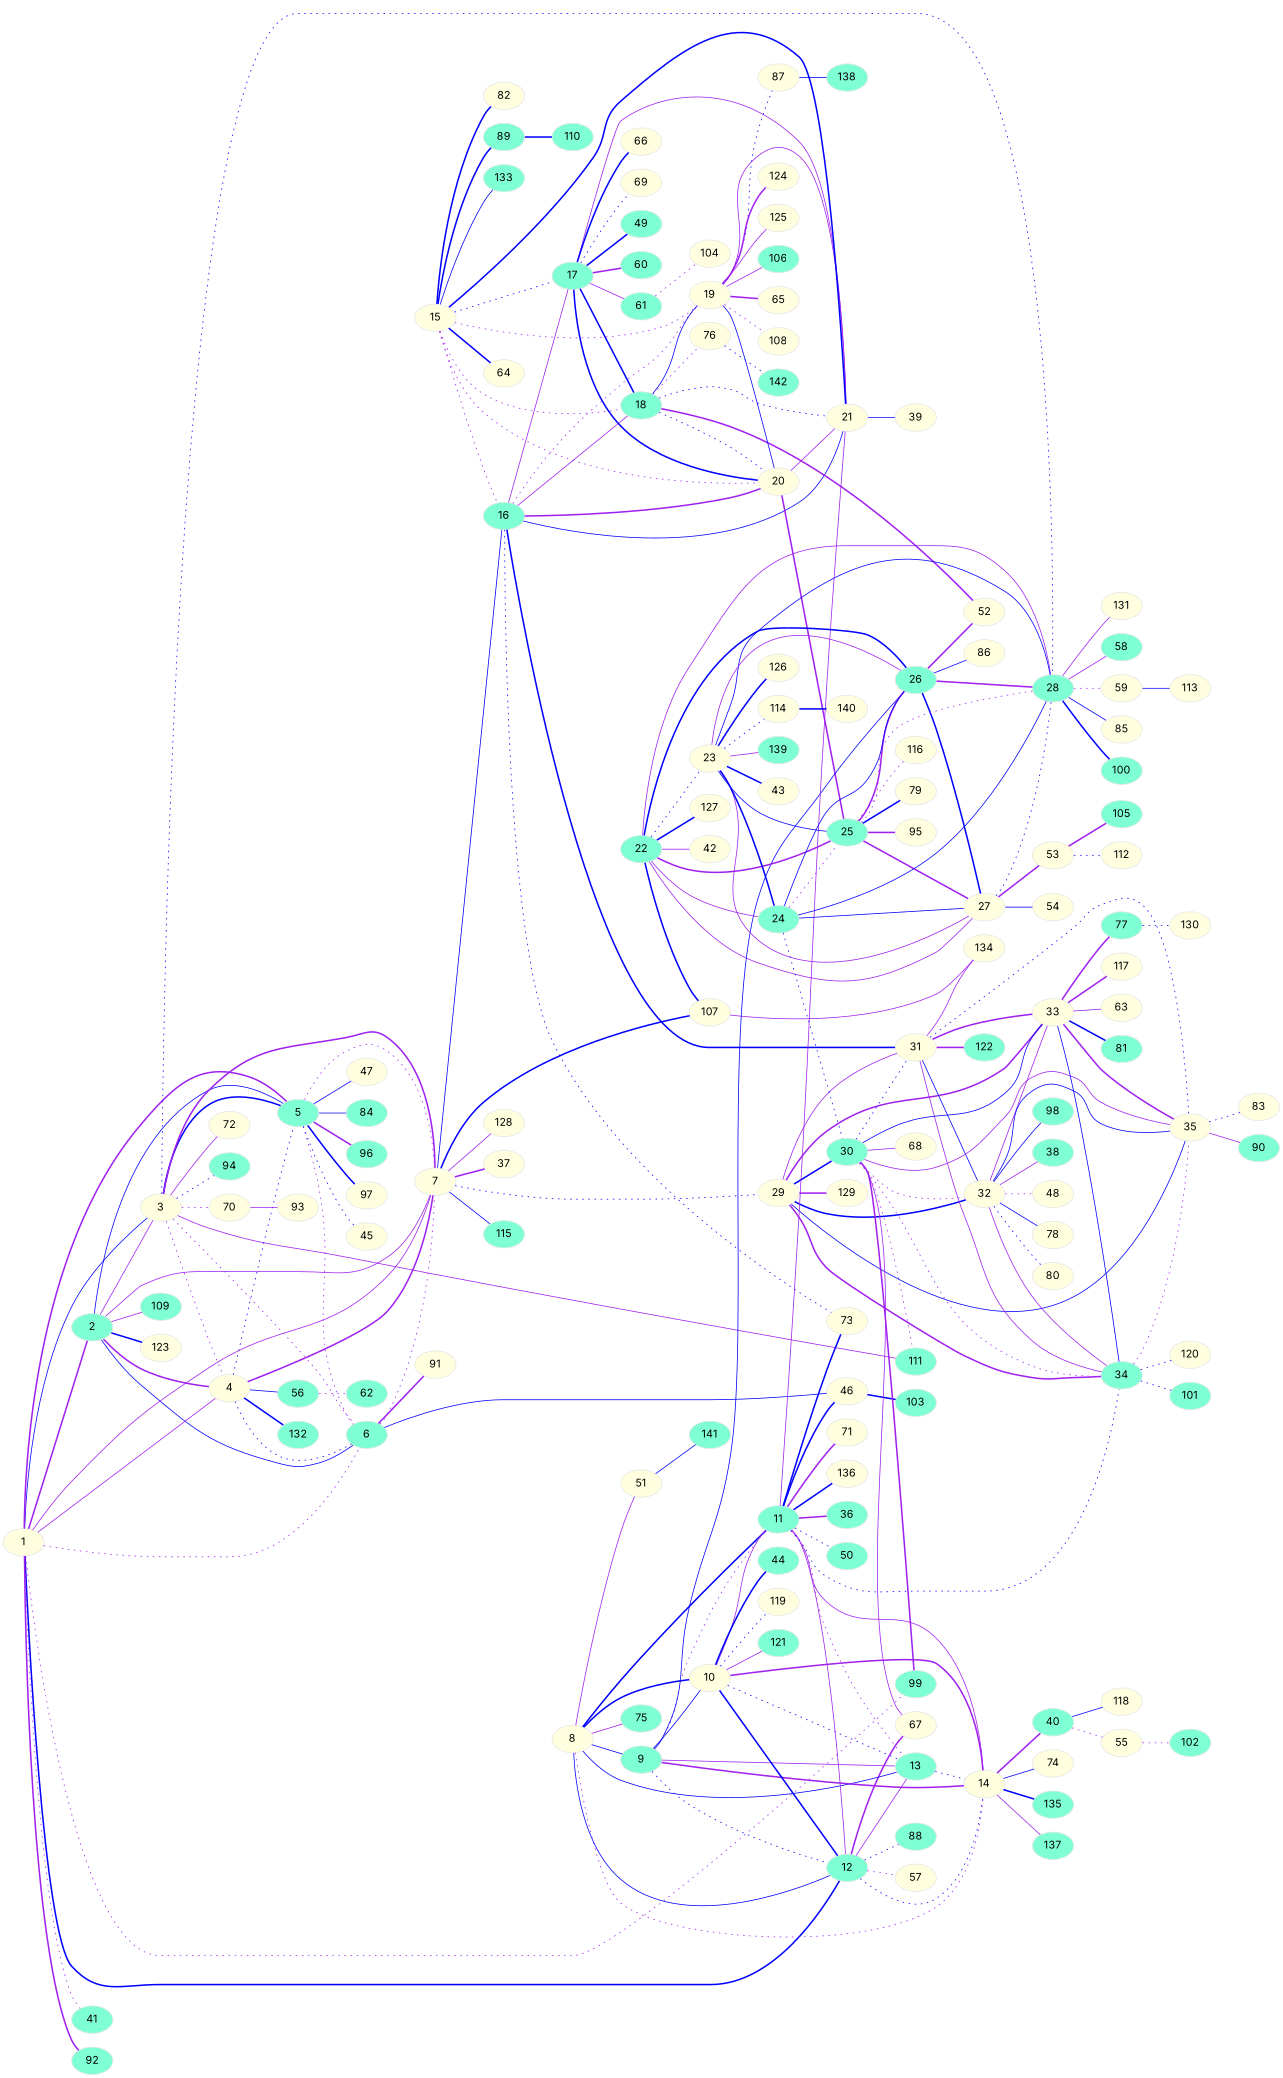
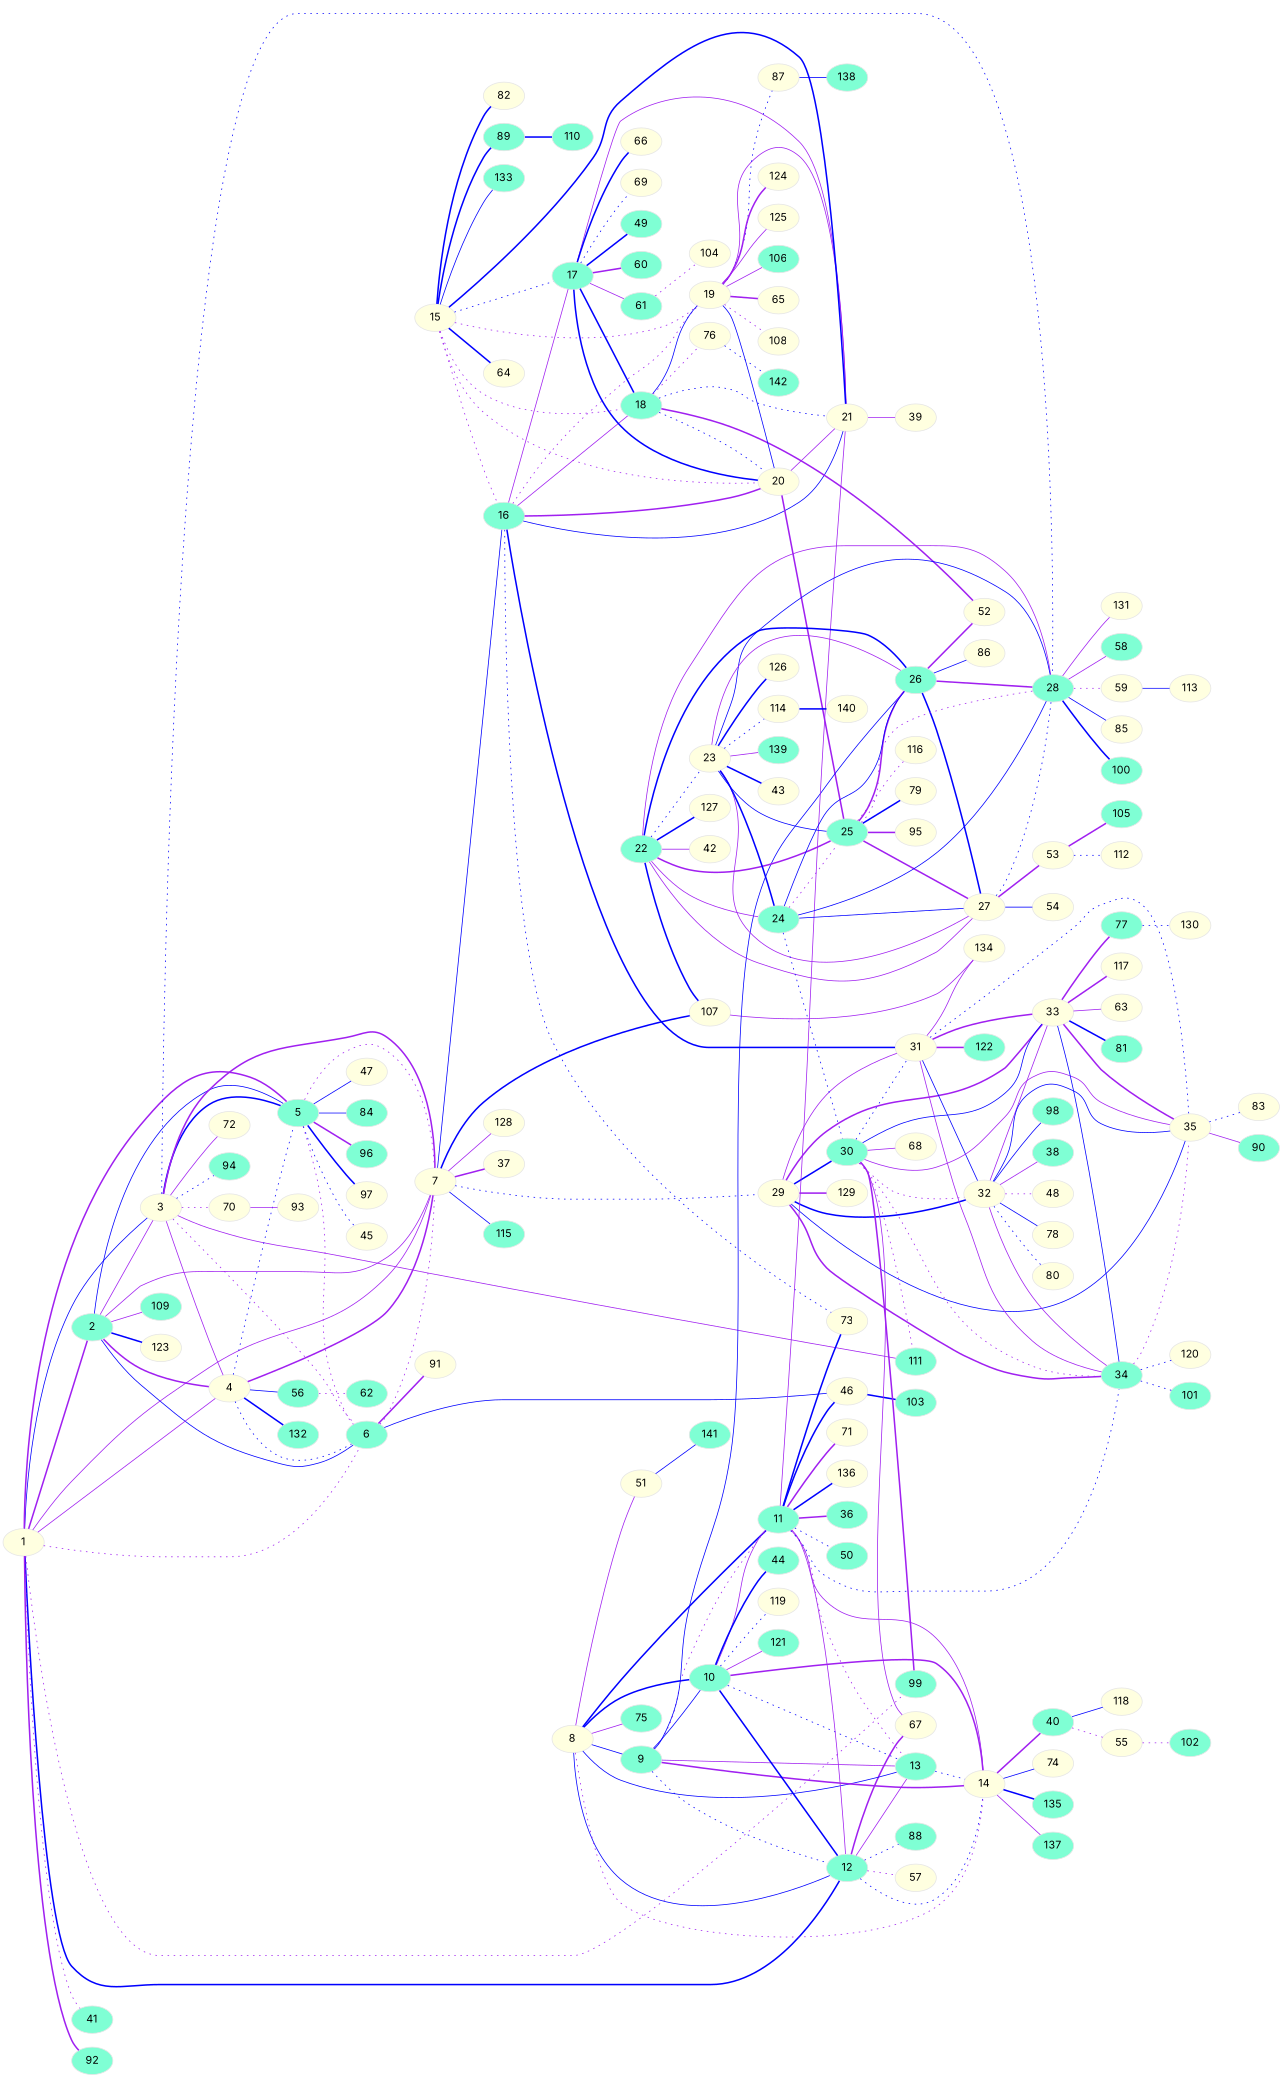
edge "21" -- "39": color blue -> purple
edge "3" -- "4": style dotted -> solid
node "10": fillcolor lightyellow -> aquamarine
